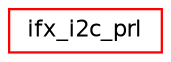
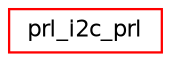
node "ifx_i2c_prl": label "ifx_i2c_prl" -> "prl_i2c_prl"
